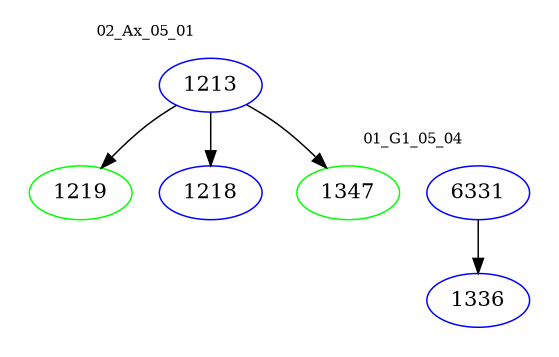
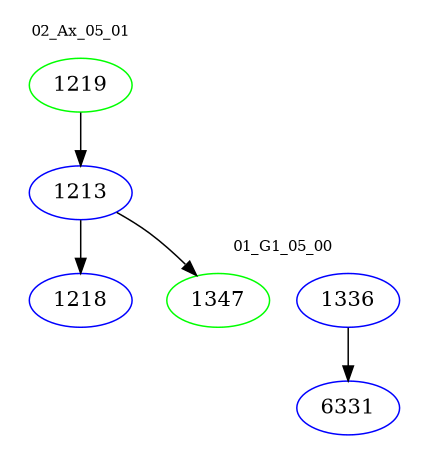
edge "1213" -> "1219": reversed
cluster "01_G1_05_04": label "01_G1_05_04" -> "01_G1_05_00"
edge "6331" -> "1336": reversed
